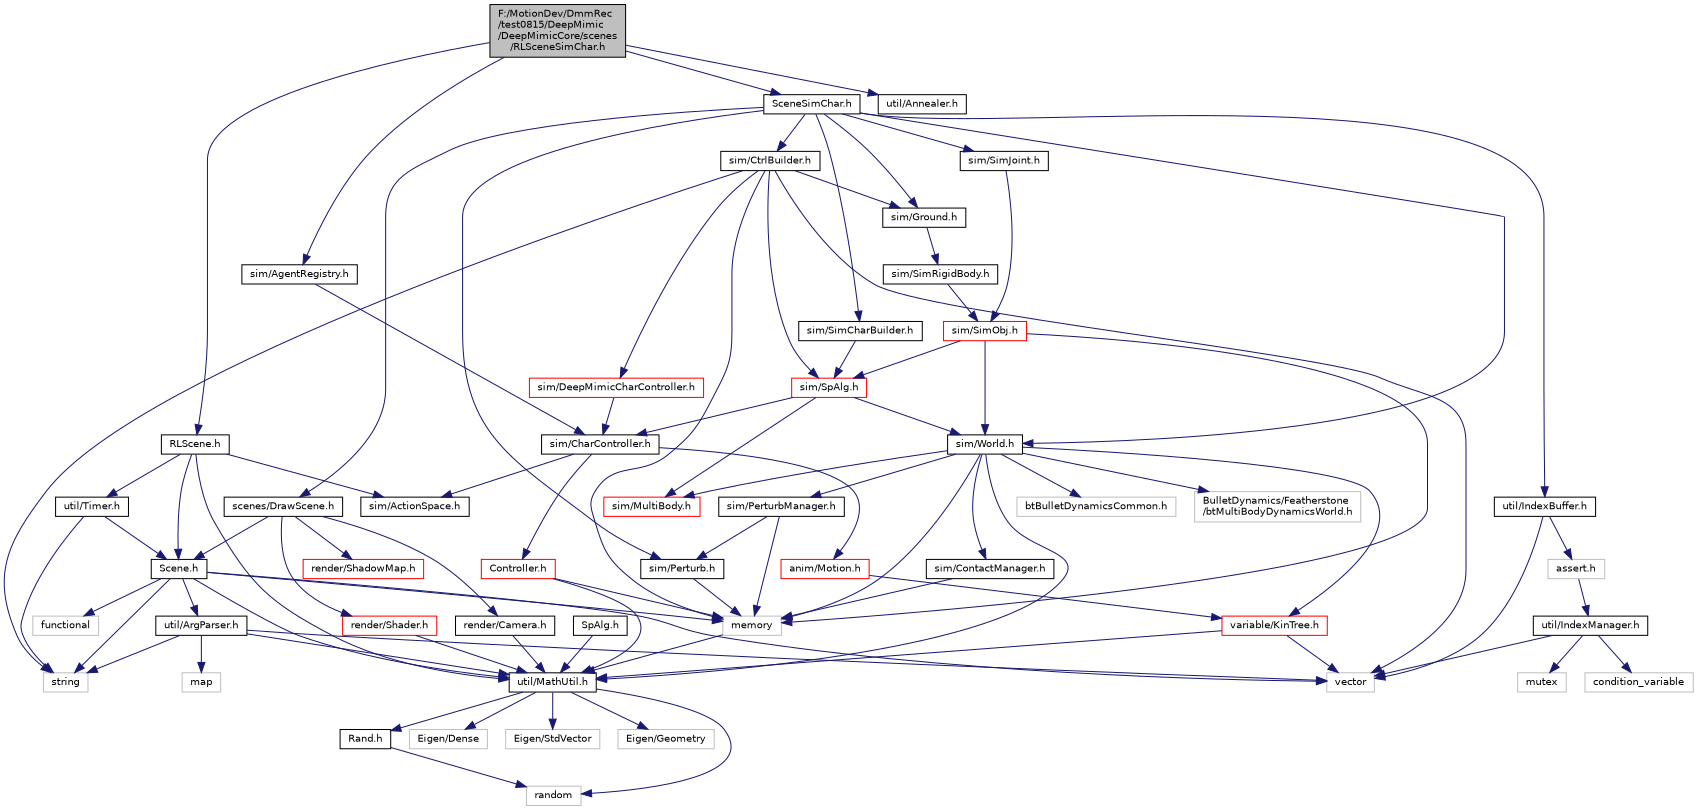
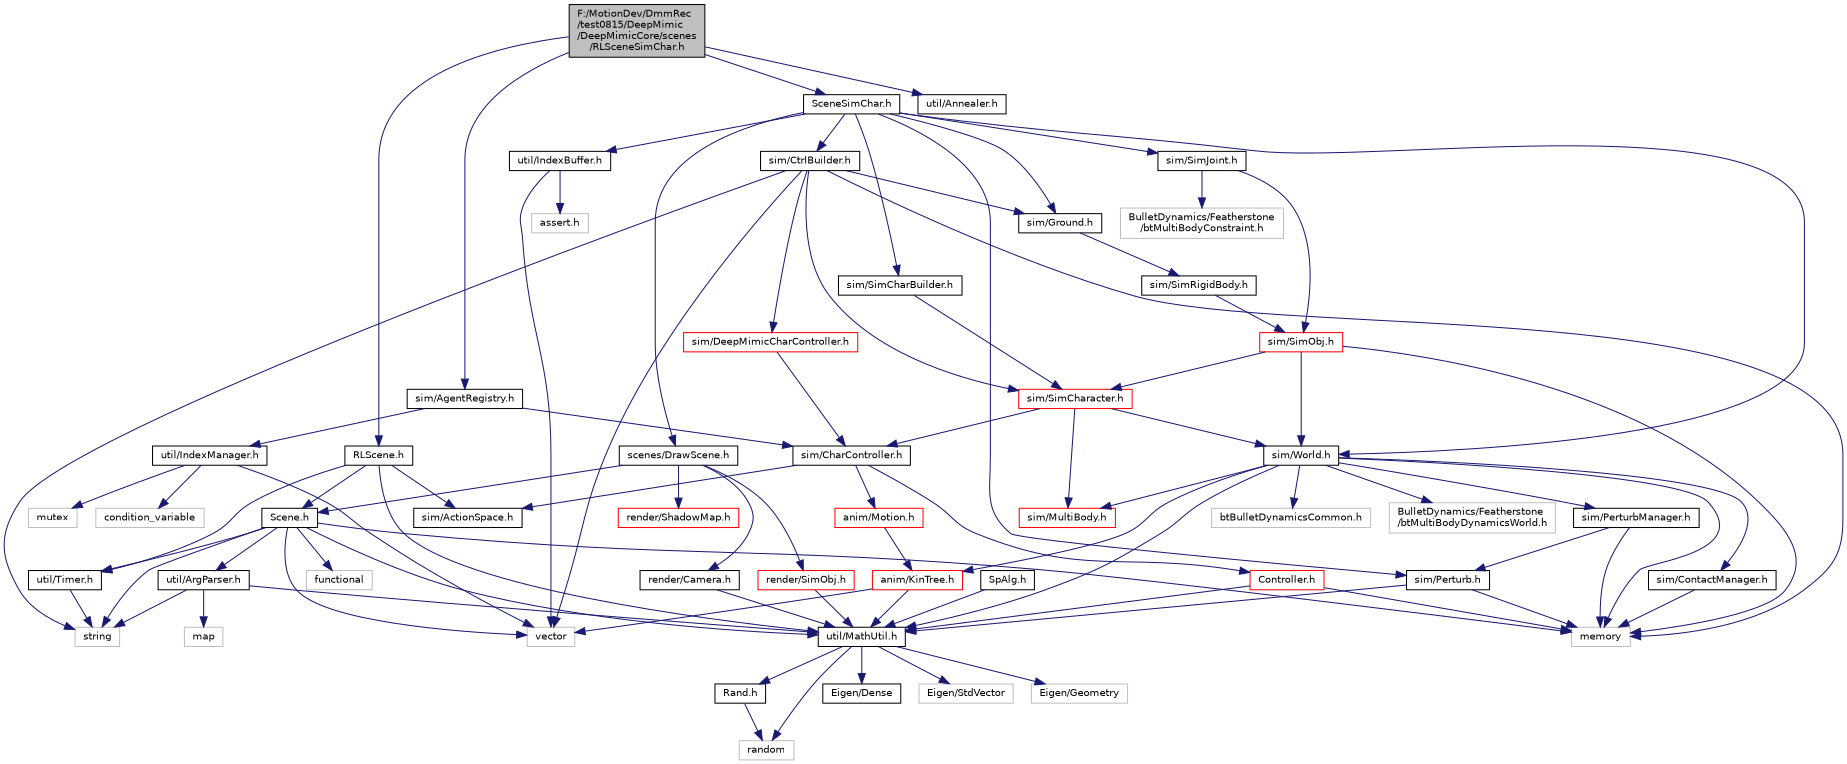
node "BulletDynamics/Featherstone /btMultiBodyConstraint.h": added
node "sim/SpAlg.h": label "sim/SpAlg.h" -> "sim/SimCharacter.h"
edge "util/Timer.h" -> "Scene.h": reversed
edge "assert.h" -> "util/IndexManager.h": now "sim/AgentRegistry.h" -> "util/IndexManager.h"
node "render/Shader.h": label "render/Shader.h" -> "render/SimObj.h"
node "variable/KinTree.h": label "variable/KinTree.h" -> "anim/KinTree.h"
edge "memory" -> "util/MathUtil.h": now "sim/Perturb.h" -> "util/MathUtil.h"
edge "util/ArgParser.h" -> "vector": removed
node "Eigen/Dense": color grey75 -> black
